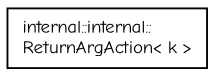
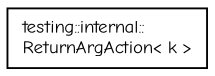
node "internal::internal:: ReturnArgAction< k >": label "internal::internal:: ReturnArgAction< k >" -> "testing::internal:: ReturnArgAction< k >"
